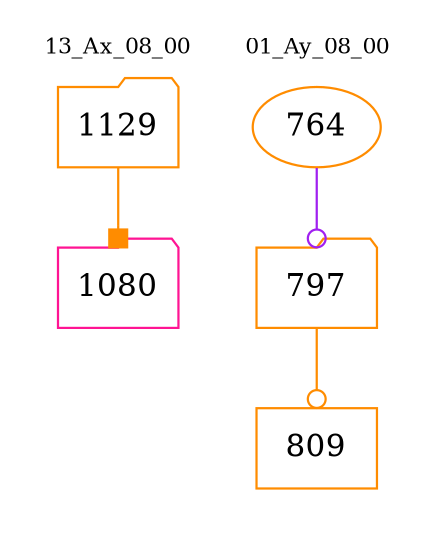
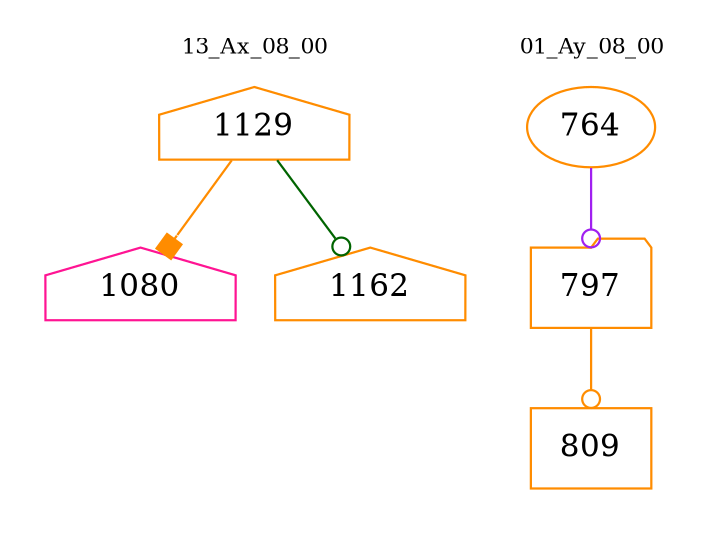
node "1129": shape folder -> house
node "1080": shape folder -> house
node "1162": added
